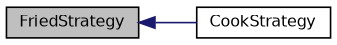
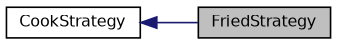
edge "CookStrategy" -> "FriedStrategy": reversed
